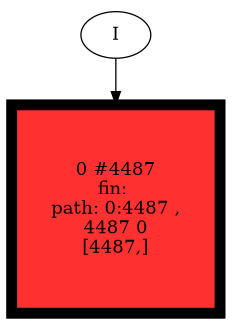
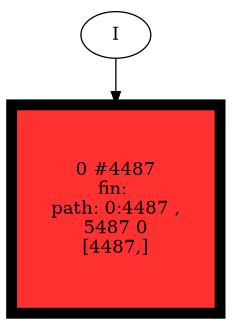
node "0 #4487 fin: path: 0:4487 , 4487 0 [4487,]": label "0 #4487 fin: path: 0:4487 , 4487 0 [4487,]" -> "0 #4487 fin: path: 0:4487 , 5487 0 [4487,]"
